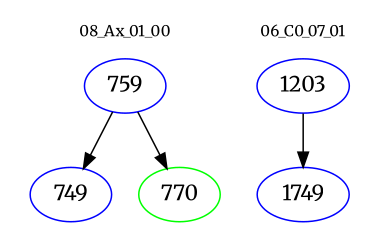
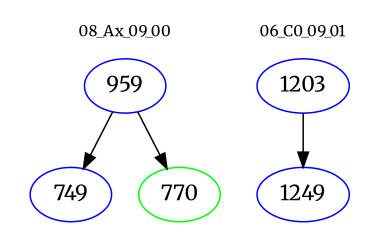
cluster "08_Ax_01_00": label "08_Ax_01_00" -> "08_Ax_09_00"
cluster "06_C0_07_01": label "06_C0_07_01" -> "06_C0_09_01"
node "759": label "759" -> "959"
node "1749": label "1749" -> "1249"
